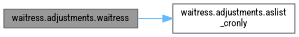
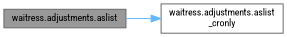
node "waitress.adjustments.waitress": label "waitress.adjustments.waitress" -> "waitress.adjustments.aslist"
